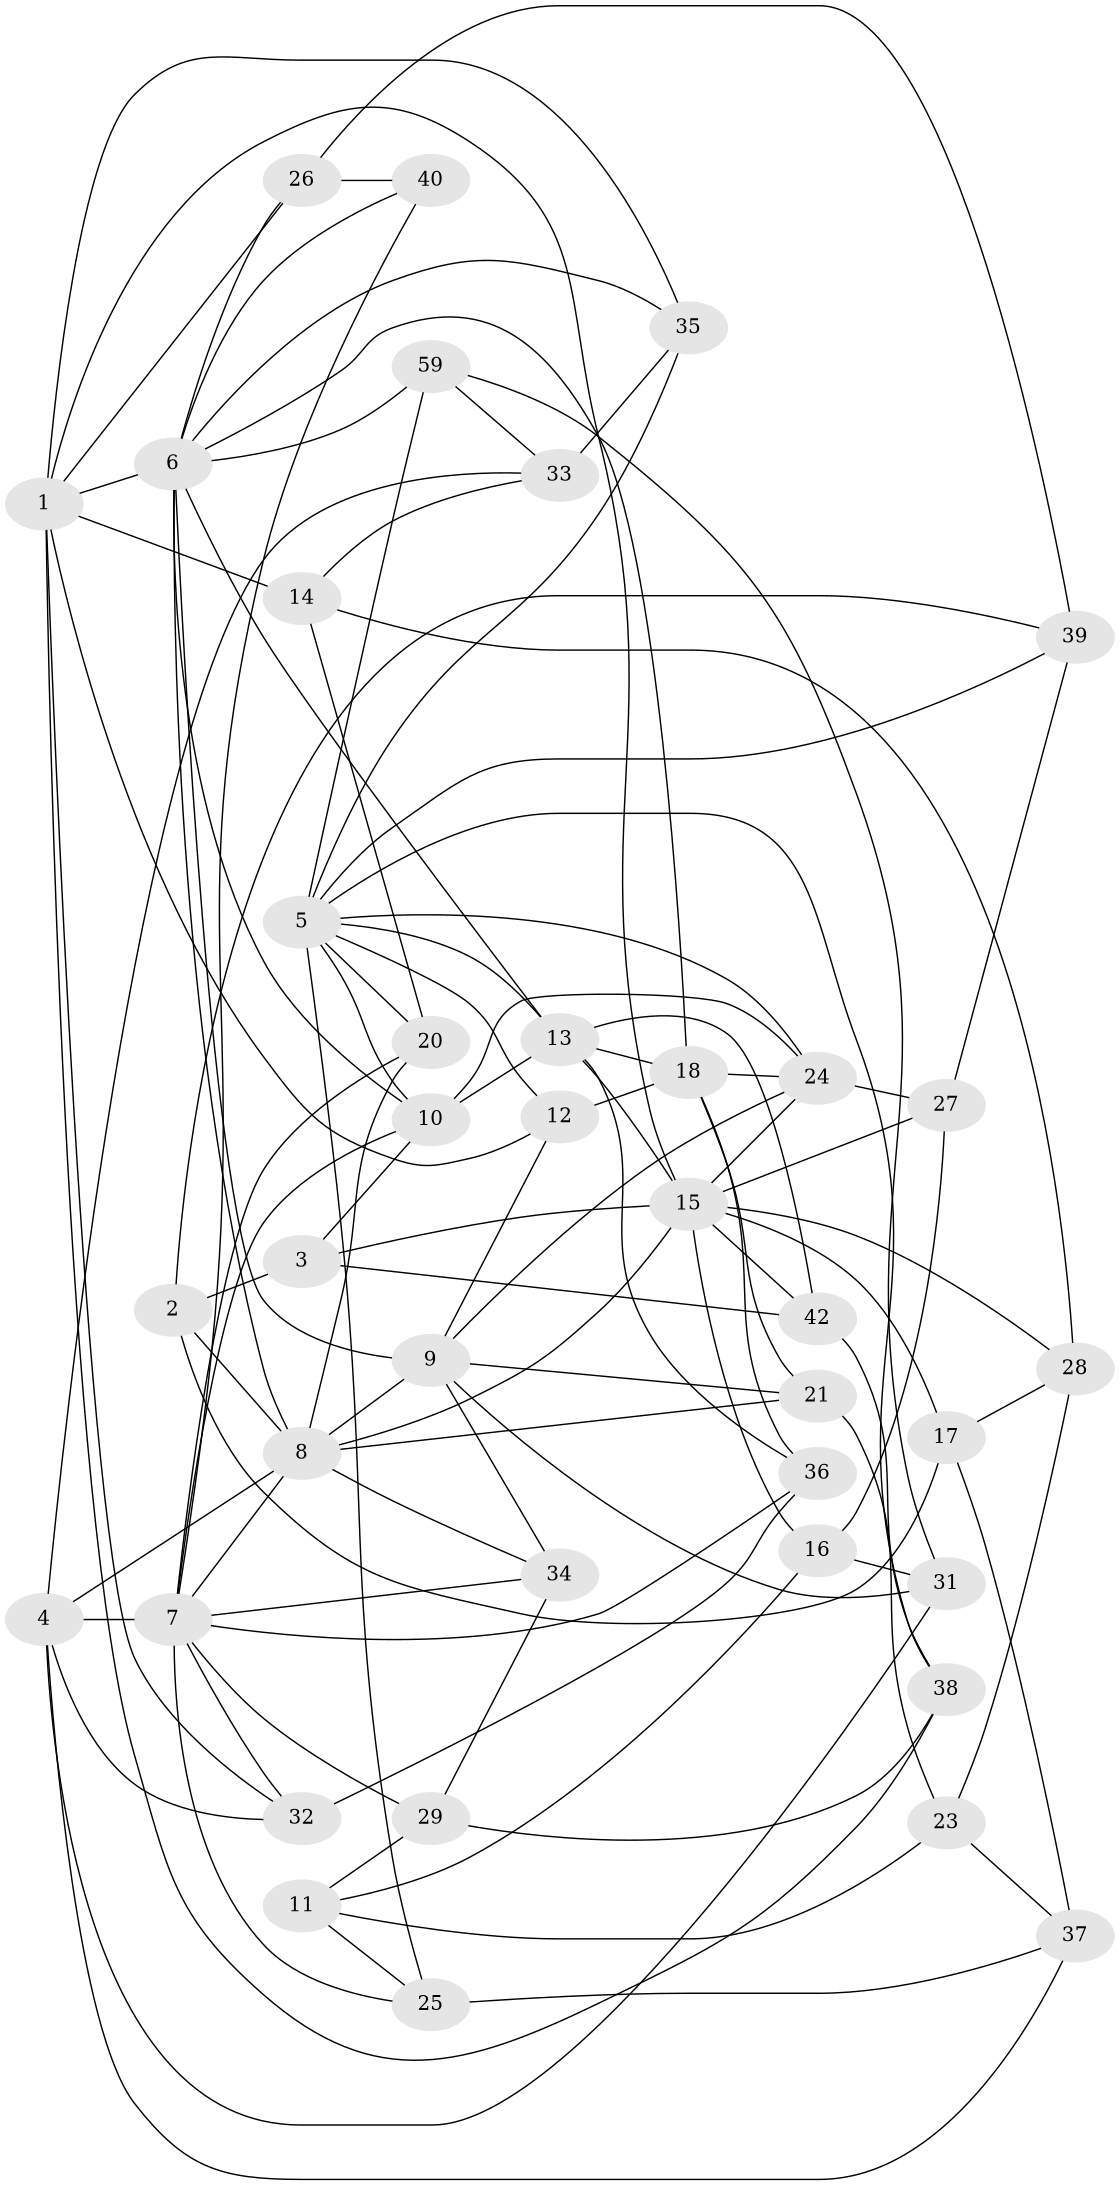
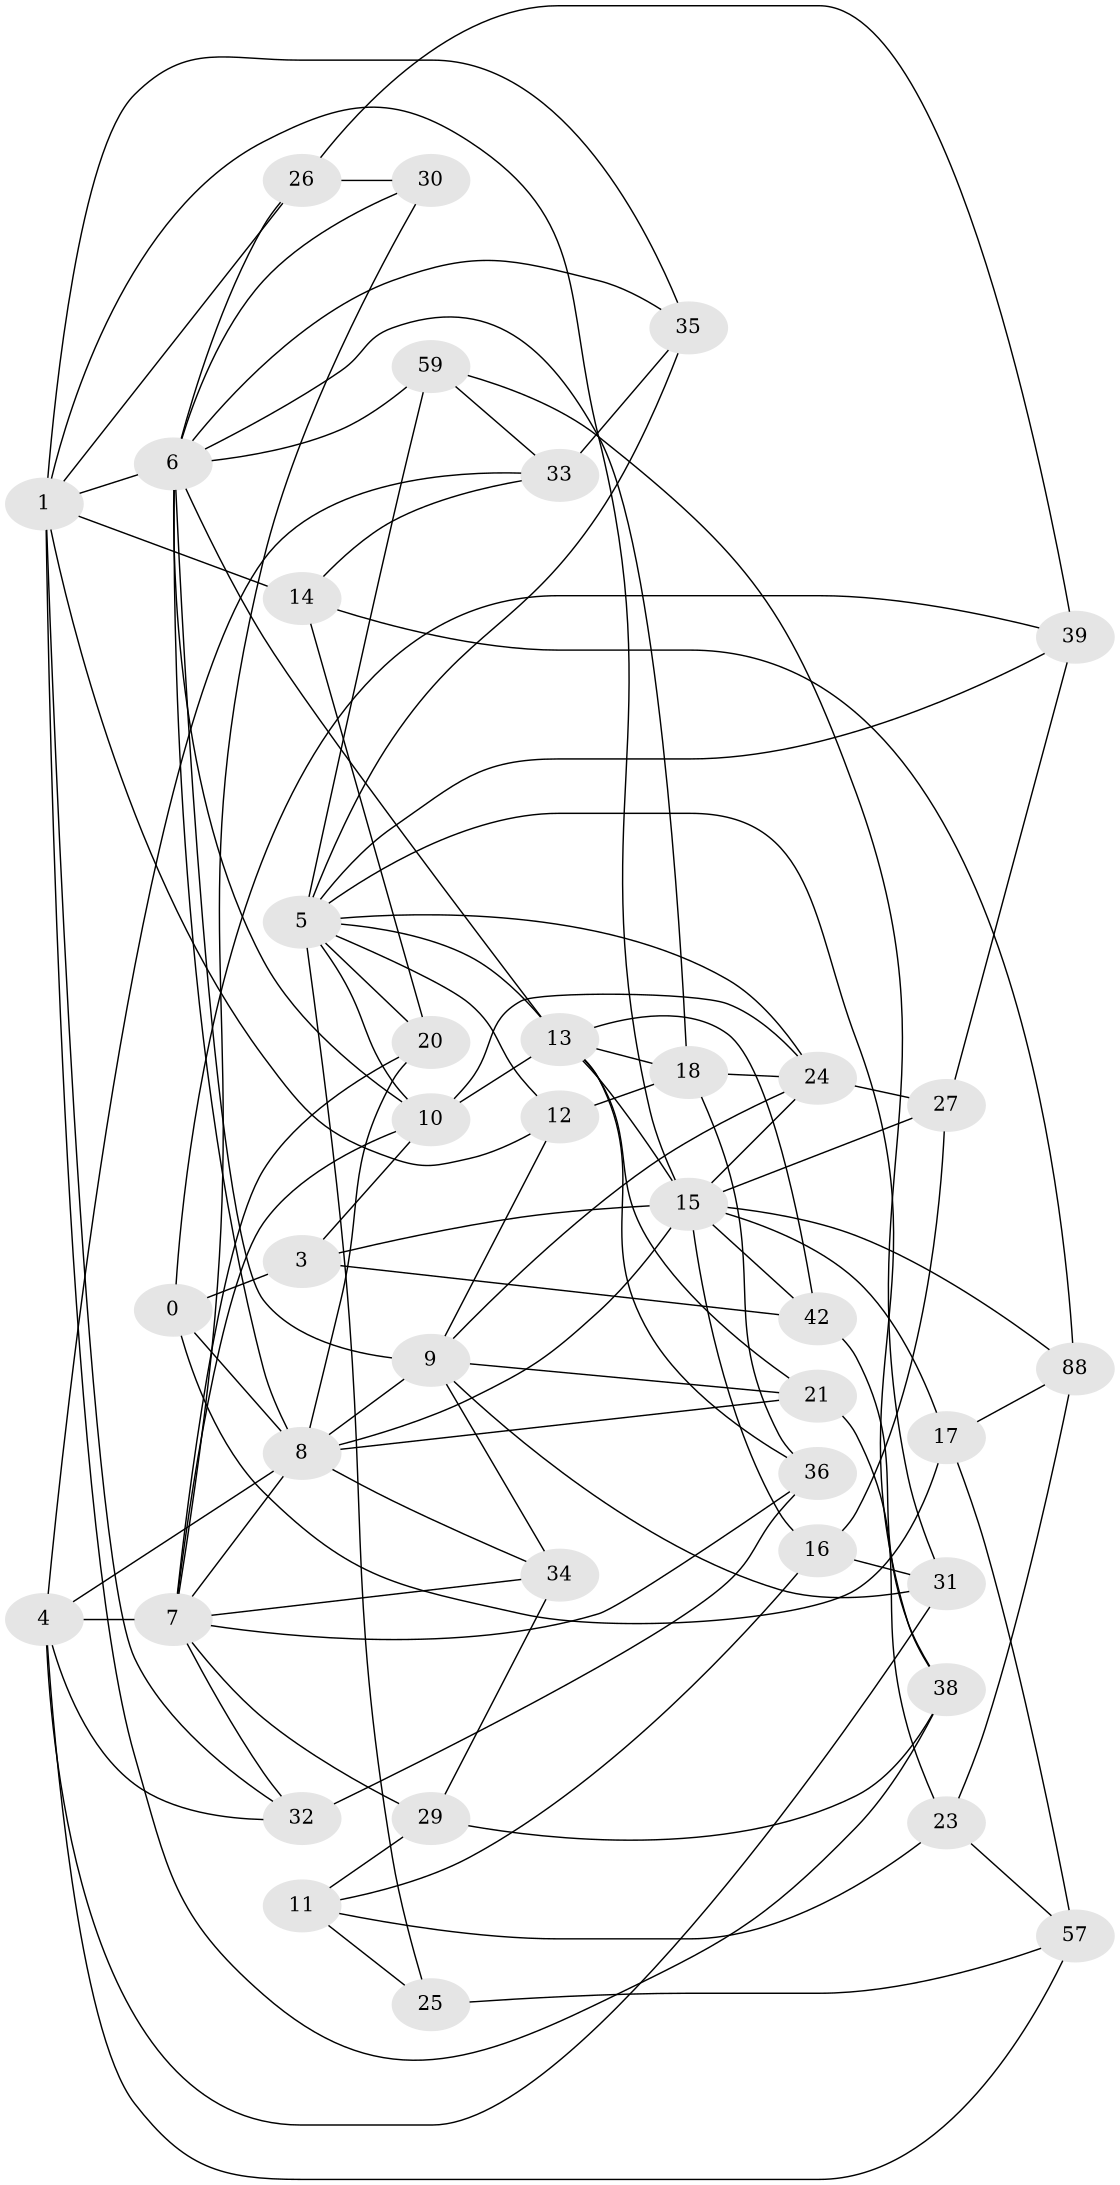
node "40": label "40" -> "30"
edge "18" -- "21": now "13" -- "21"
node "2": label "2" -> "0"
node "28": label "28" -> "88"
edge "7" -- "25": removed
node "37": label "37" -> "57"
